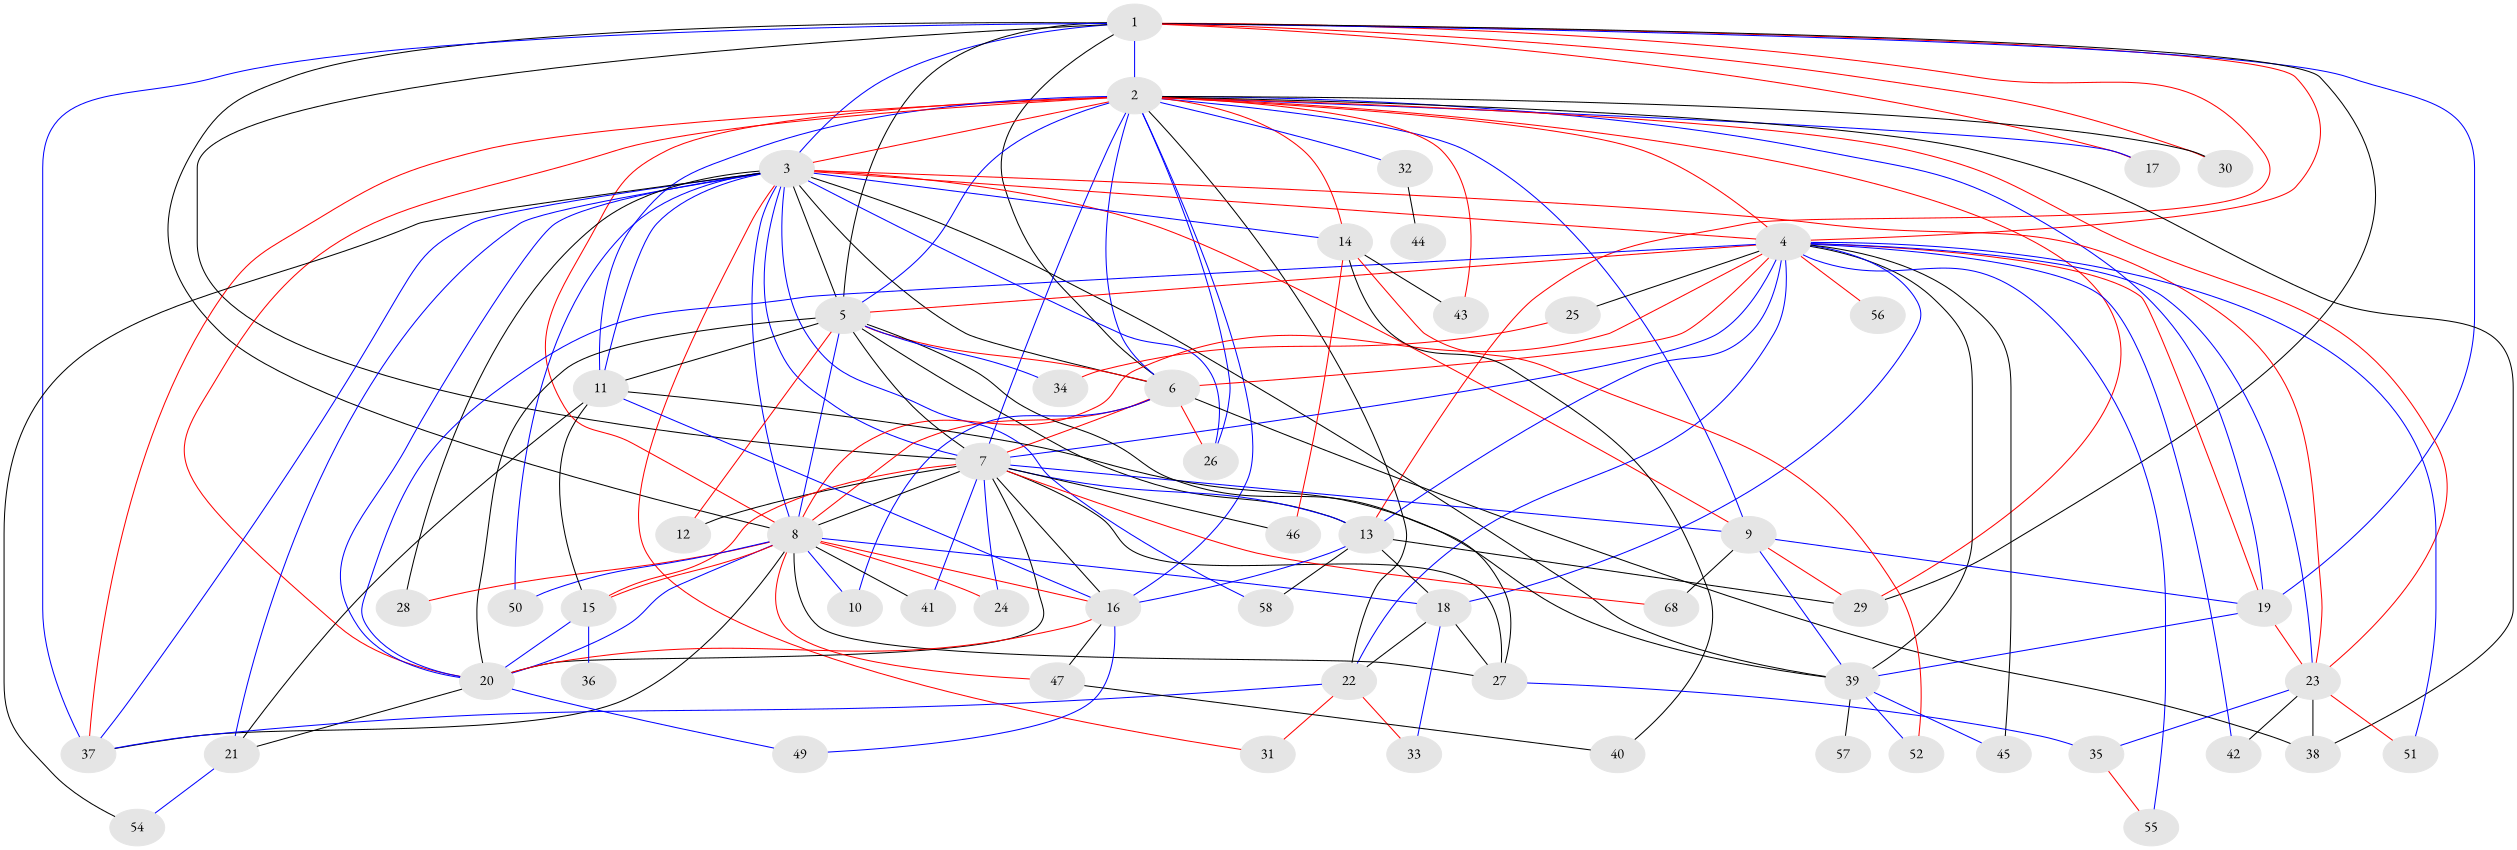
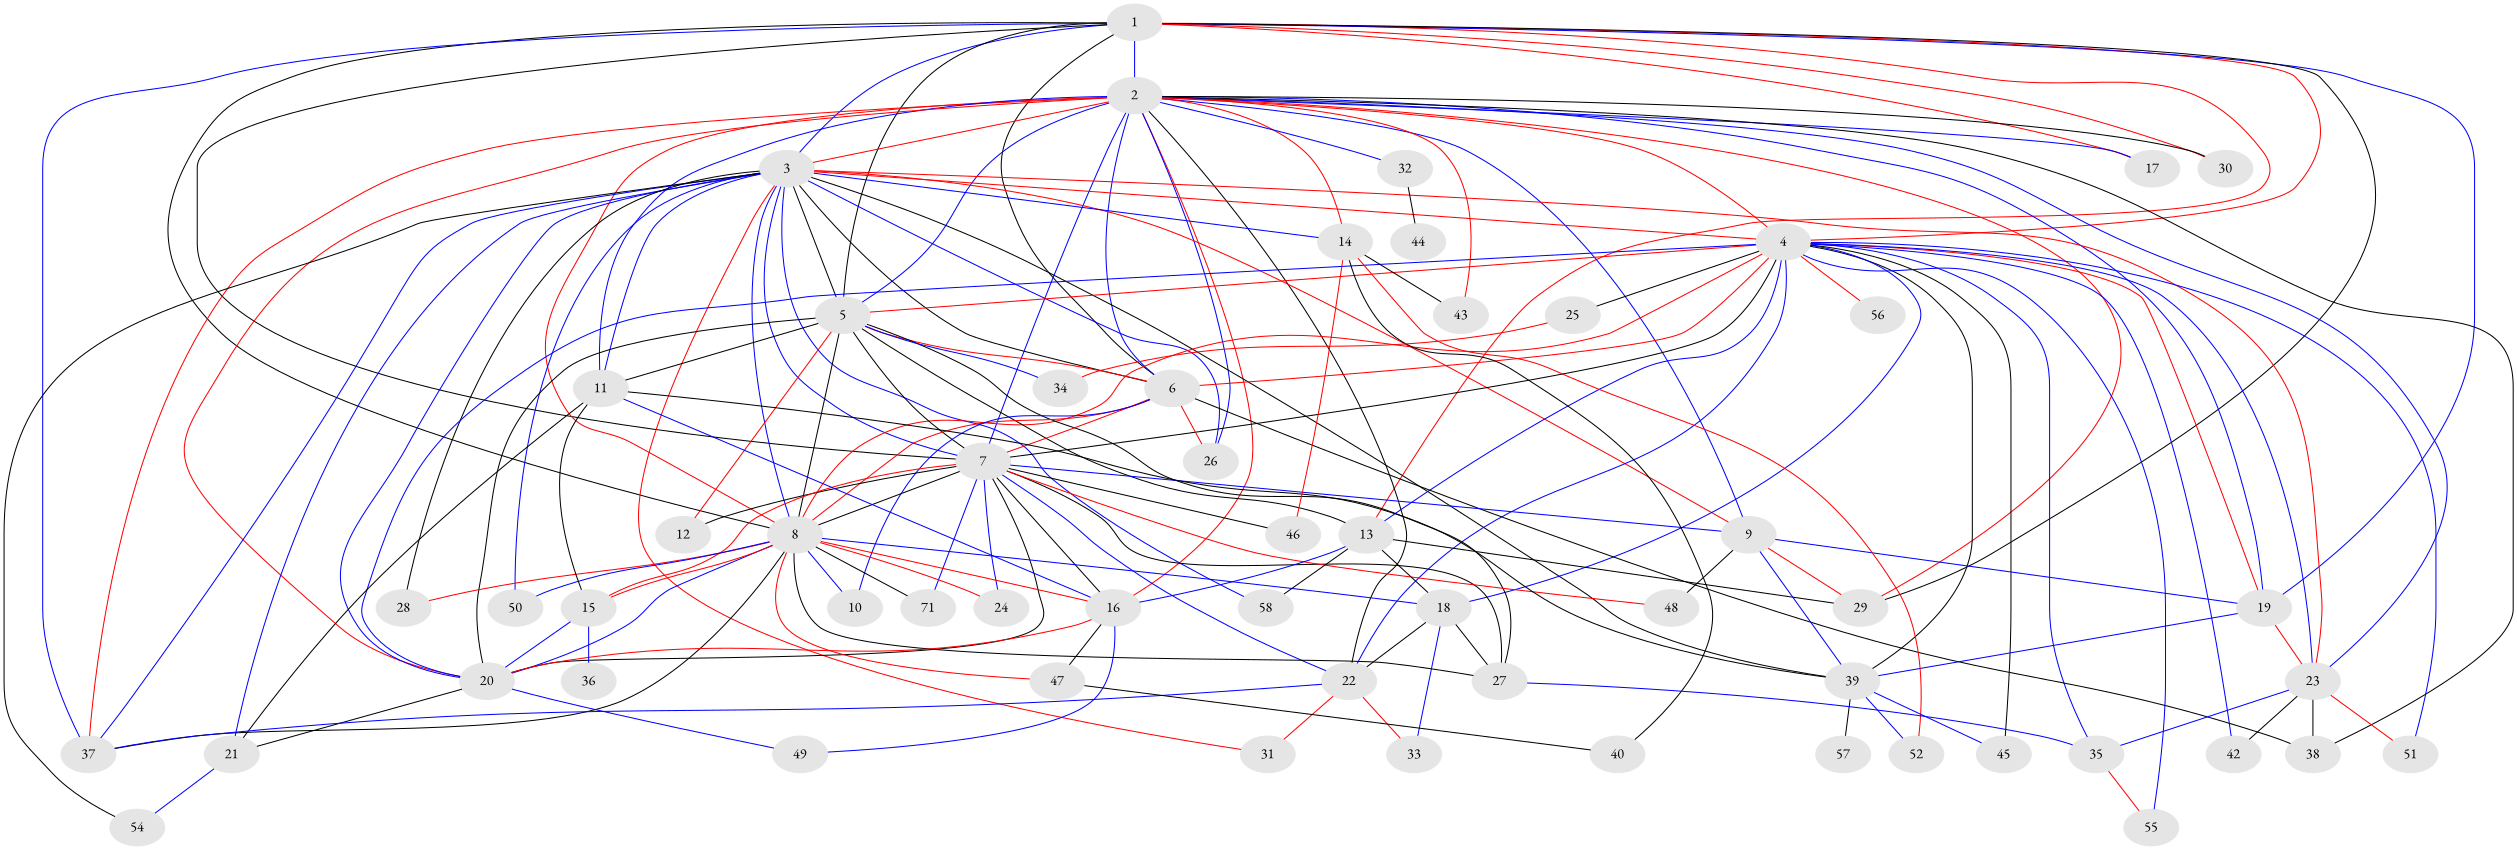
edge "2" -- "23": color red -> blue
edge "2" -- "16": color blue -> red
edge "4" -- "7": color blue -> black
edge "4" -- "35": added
edge "5" -- "8": color blue -> black
edge "7" -- "13": now "7" -- "22"
node "41": label "41" -> "71"
node "68": label "68" -> "48"
